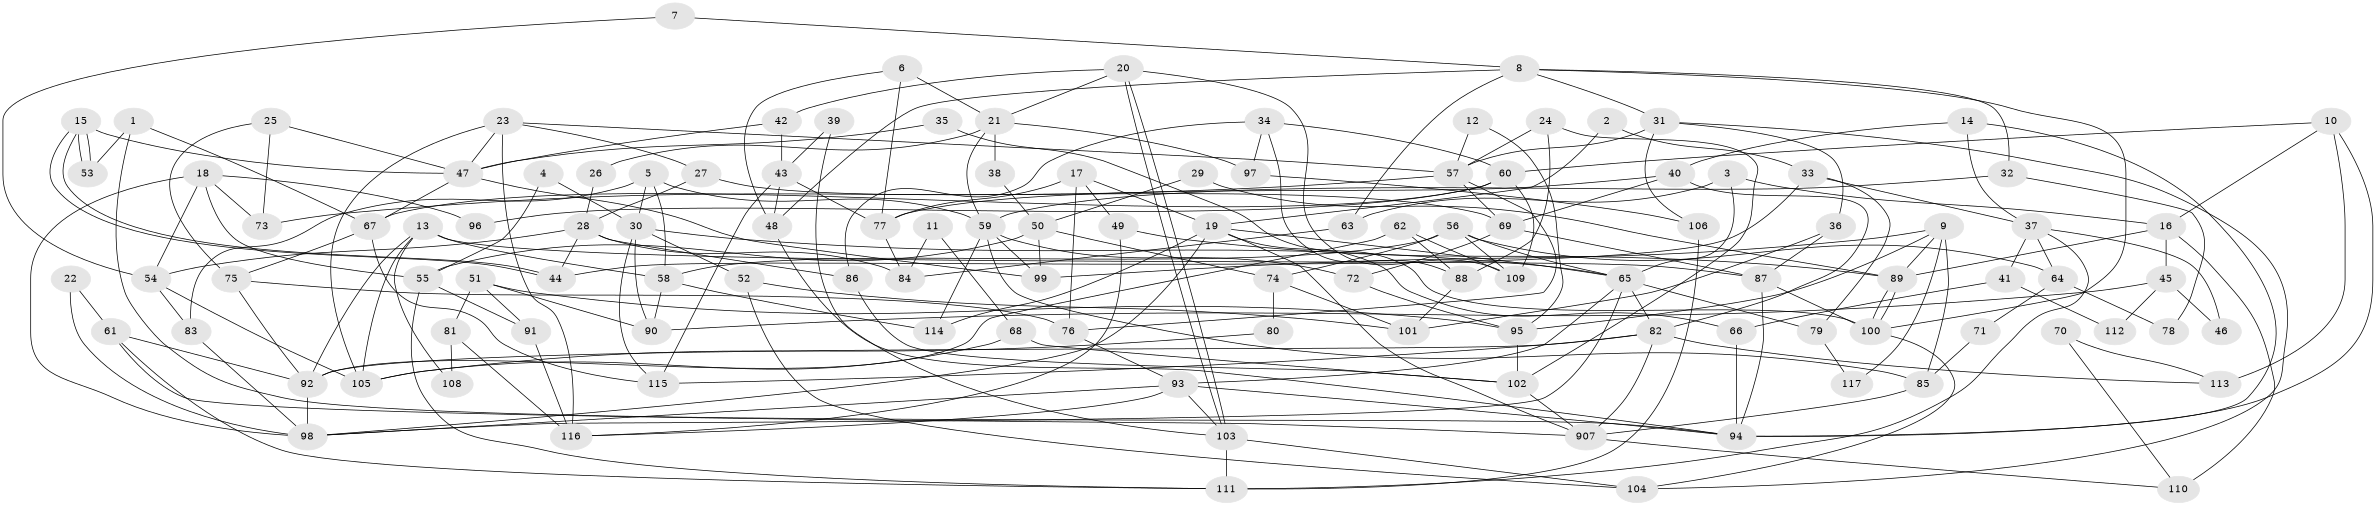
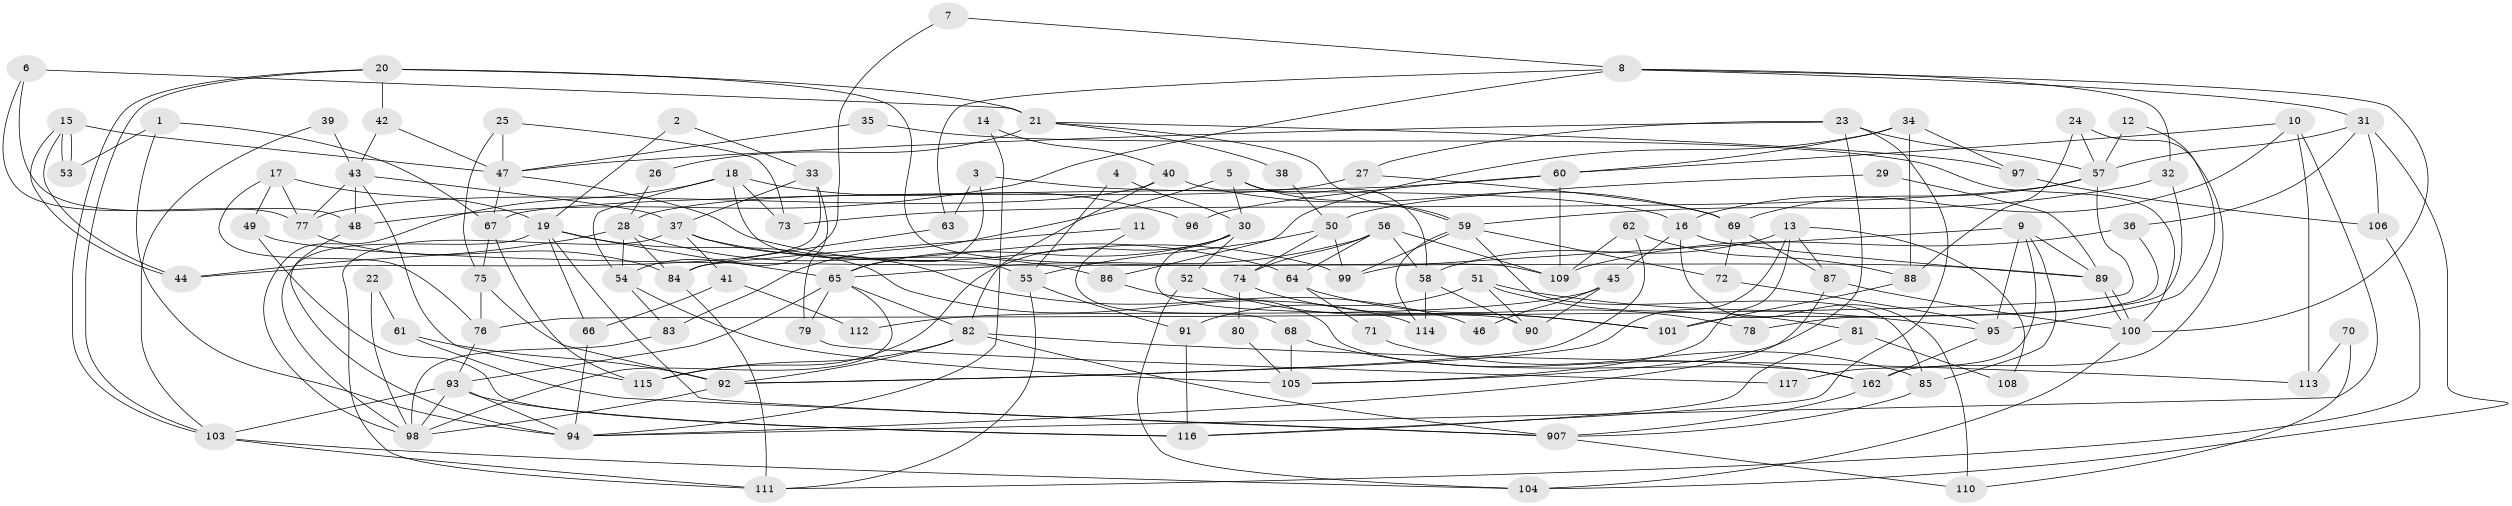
edge "14" -- "37": now "43" -- "37"
edge "36" -- "87": now "36" -- "109"
node "102": label "102" -> "162"
edge "61" -- "111": now "84" -- "111"
